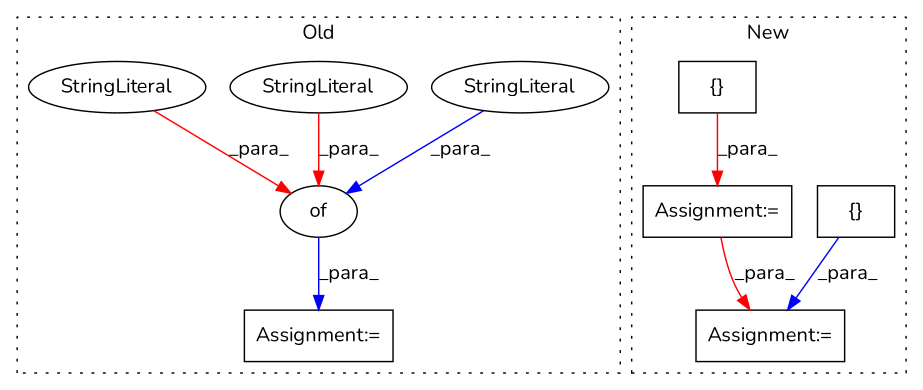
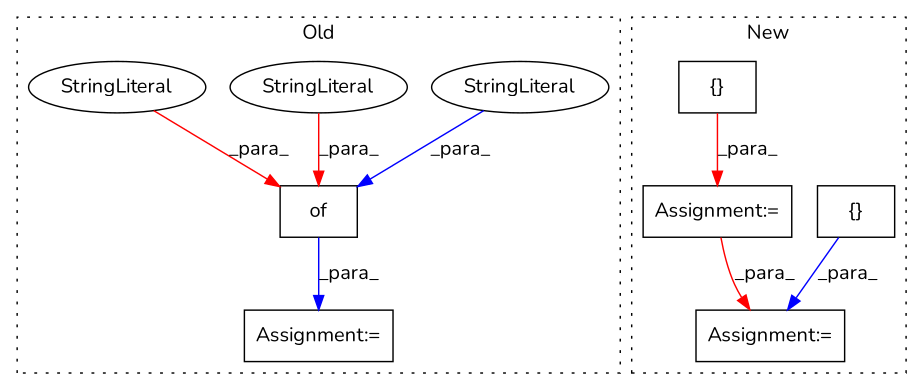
node "of": shape ellipse -> box
